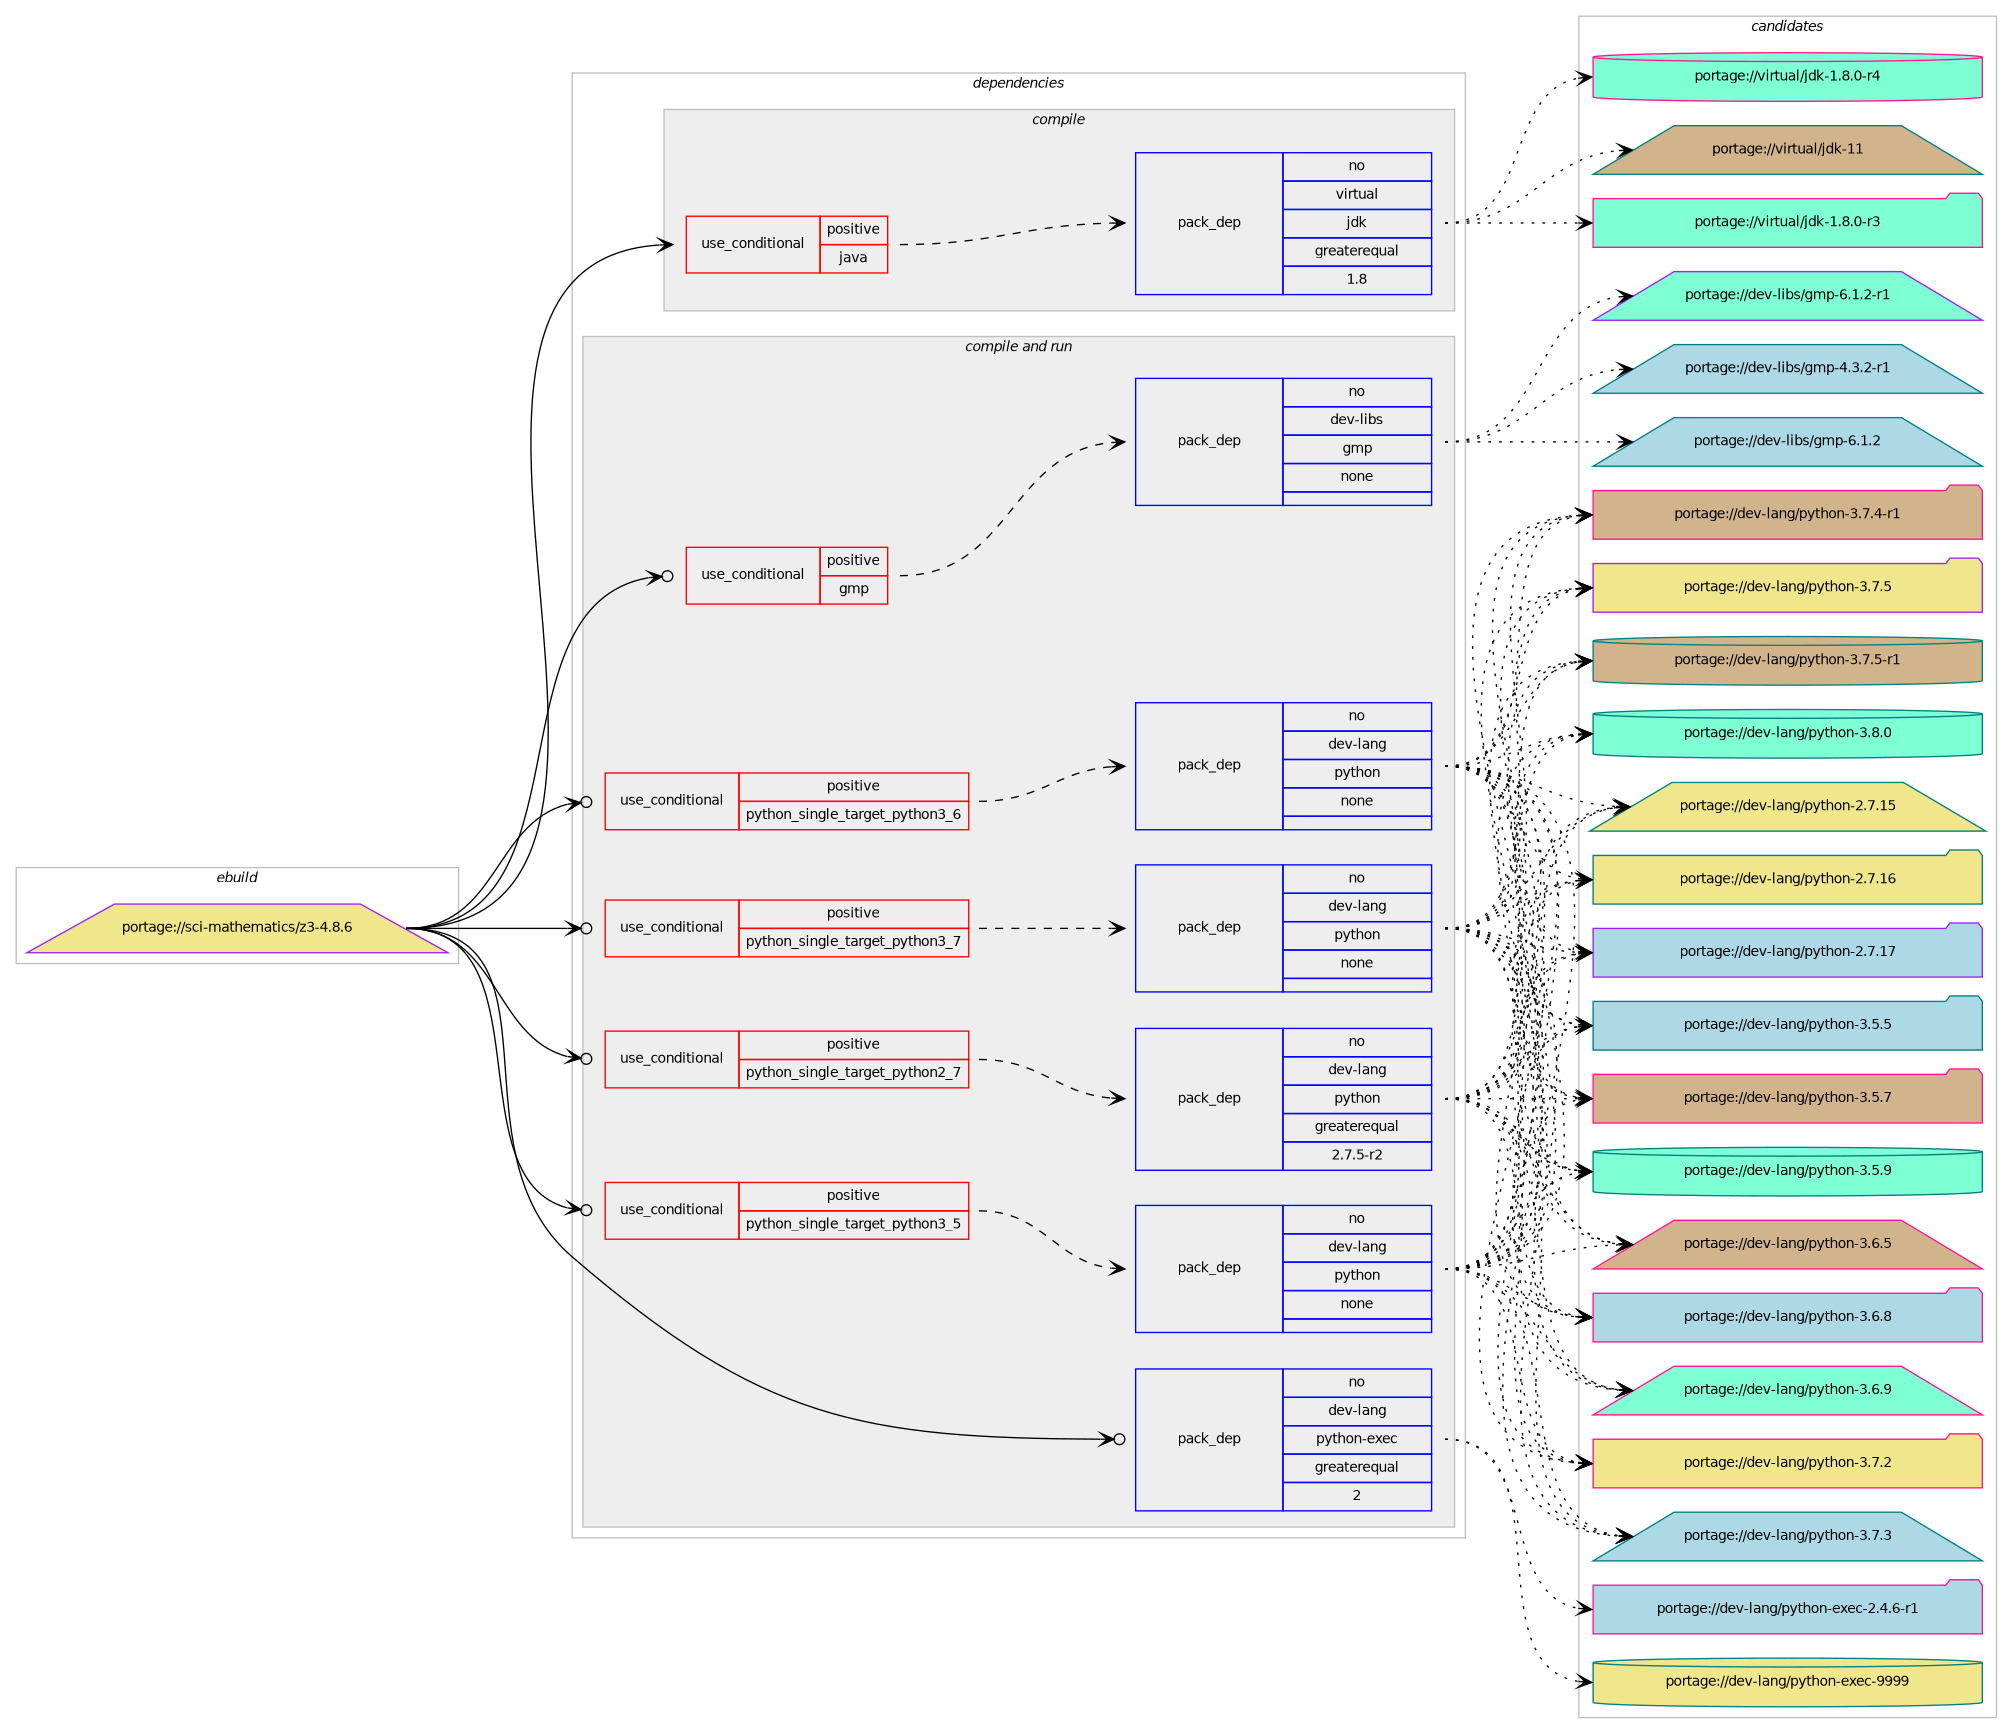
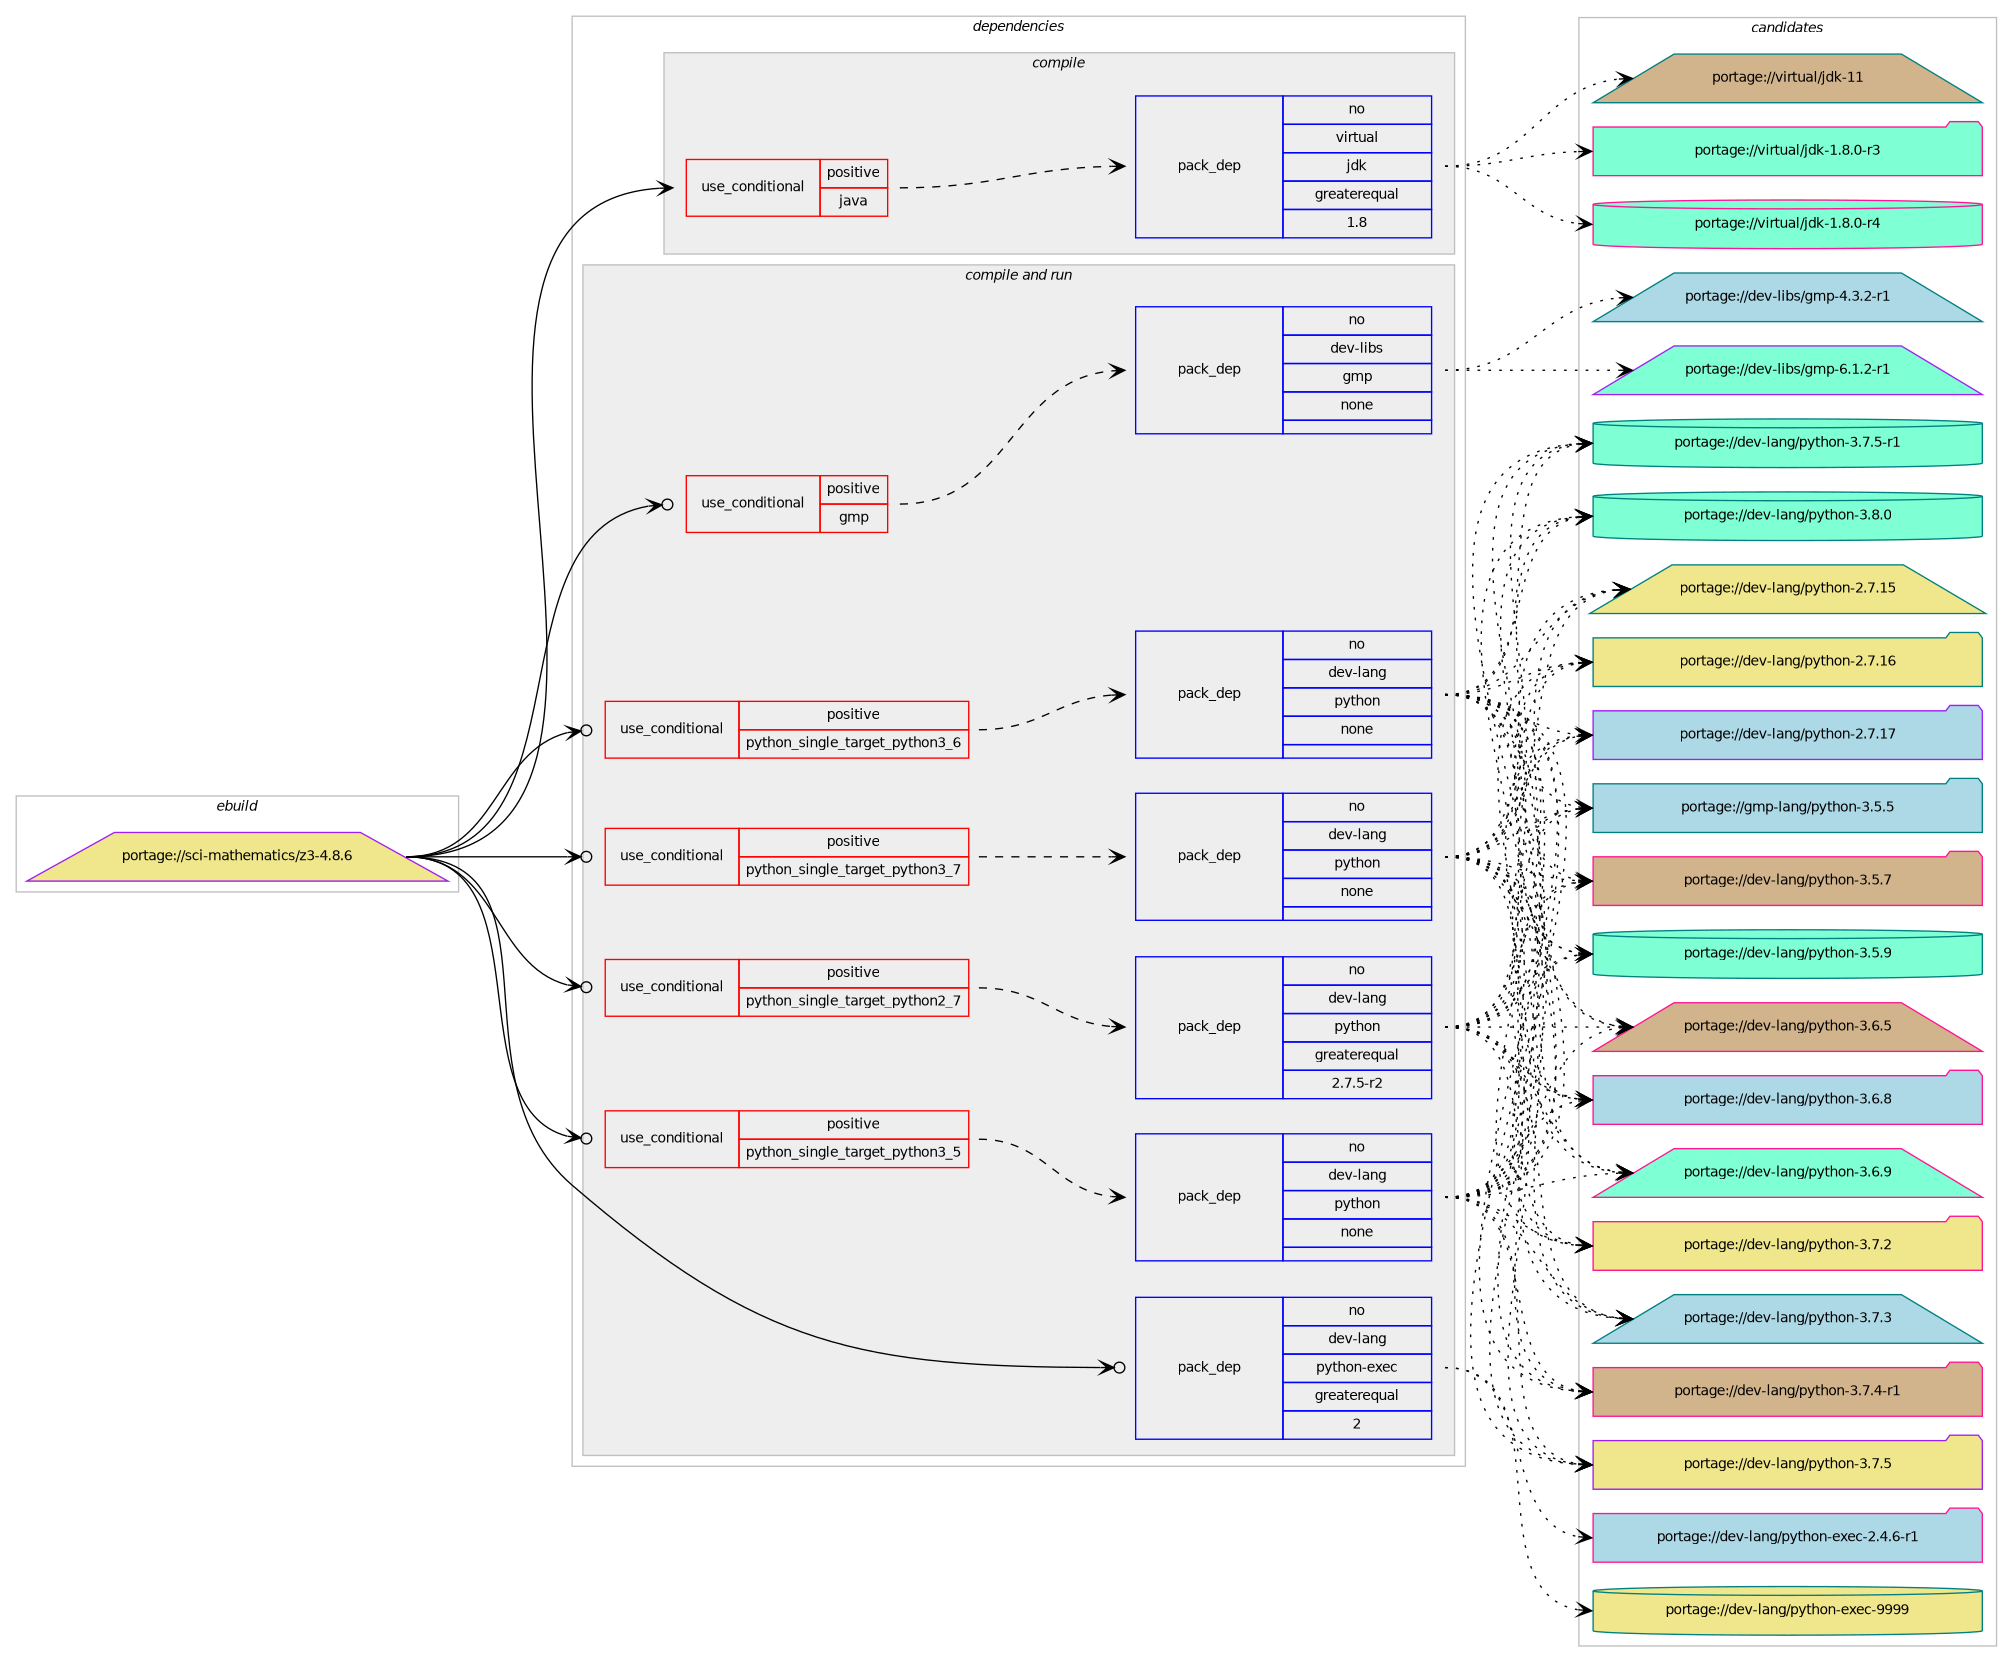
node "portage://dev-libs/gmp-6.1.2": removed
node "portage://dev-lang/python-3.7.5-r1": fillcolor tan -> aquamarine
node "portage://dev-lang/python-3.5.5": label "portage://dev-lang/python-3.5.5" -> "portage://gmp-lang/python-3.5.5"
